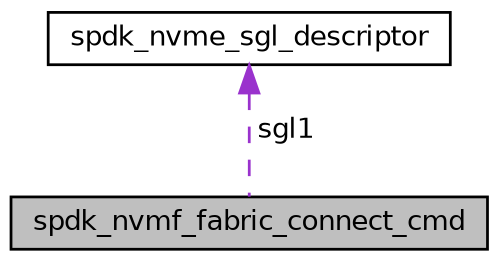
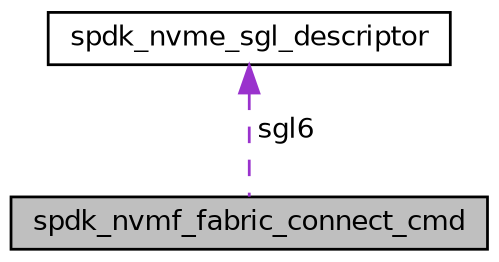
edge "spdk_nvmf_fabric_connect_cmd" -> "spdk_nvme_sgl_descriptor": label " sgl1" -> " sgl6"
